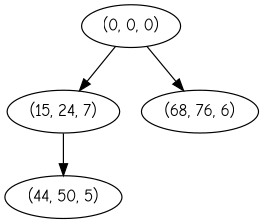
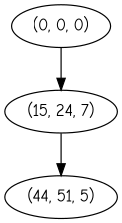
node "(68, 76, 6)": removed
node "(44, 50, 5)": label "(44, 50, 5)" -> "(44, 51, 5)"
